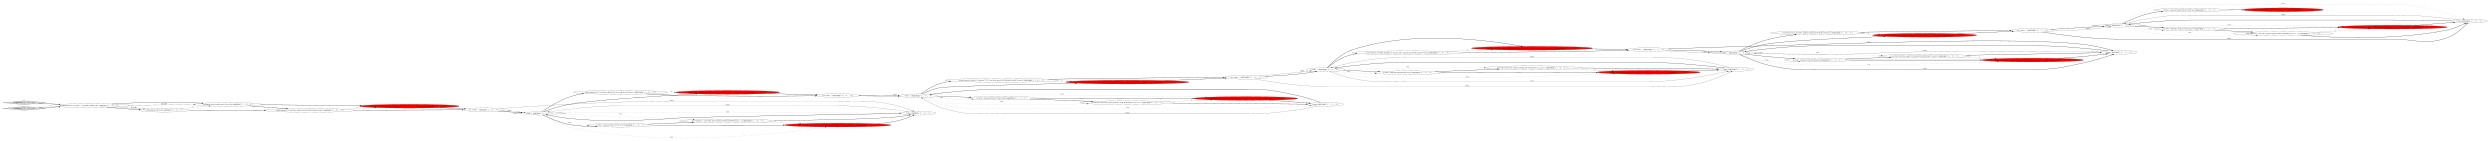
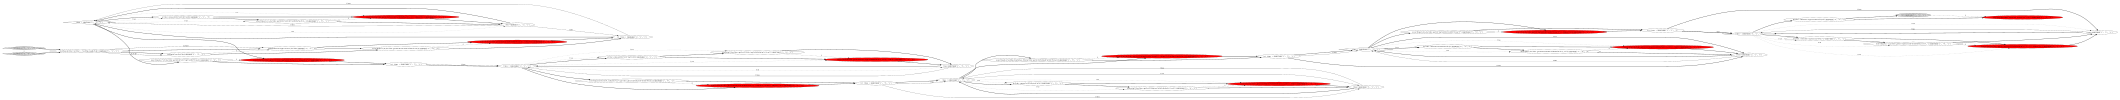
node "fail()@@@42@@@['1', '0', '1']": added
edge "int times = 0@@@6@@@['1', '1', '1']" -> "times++@@@8@@@['1', '1', '1']": reversed
